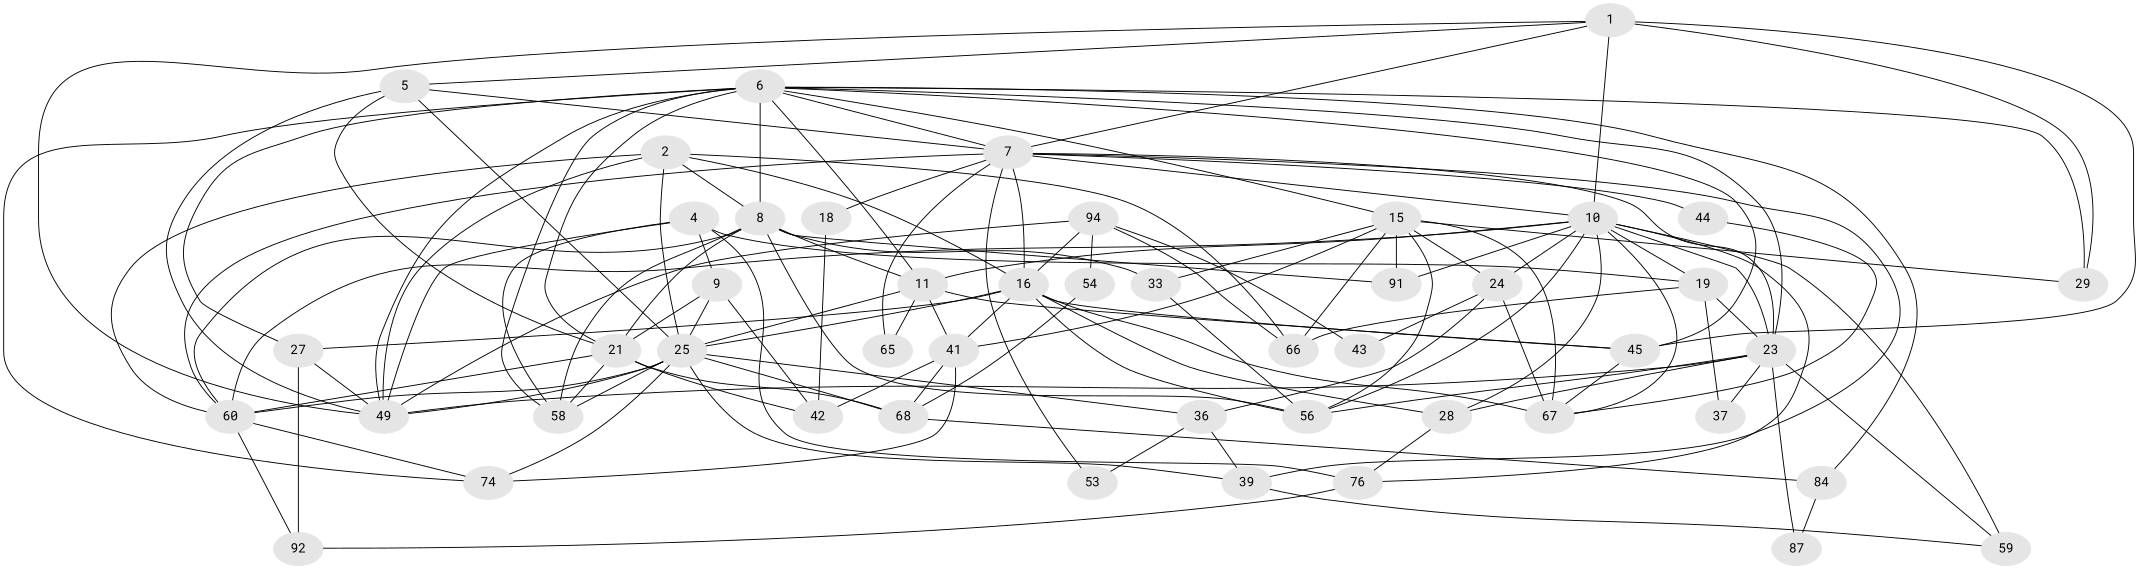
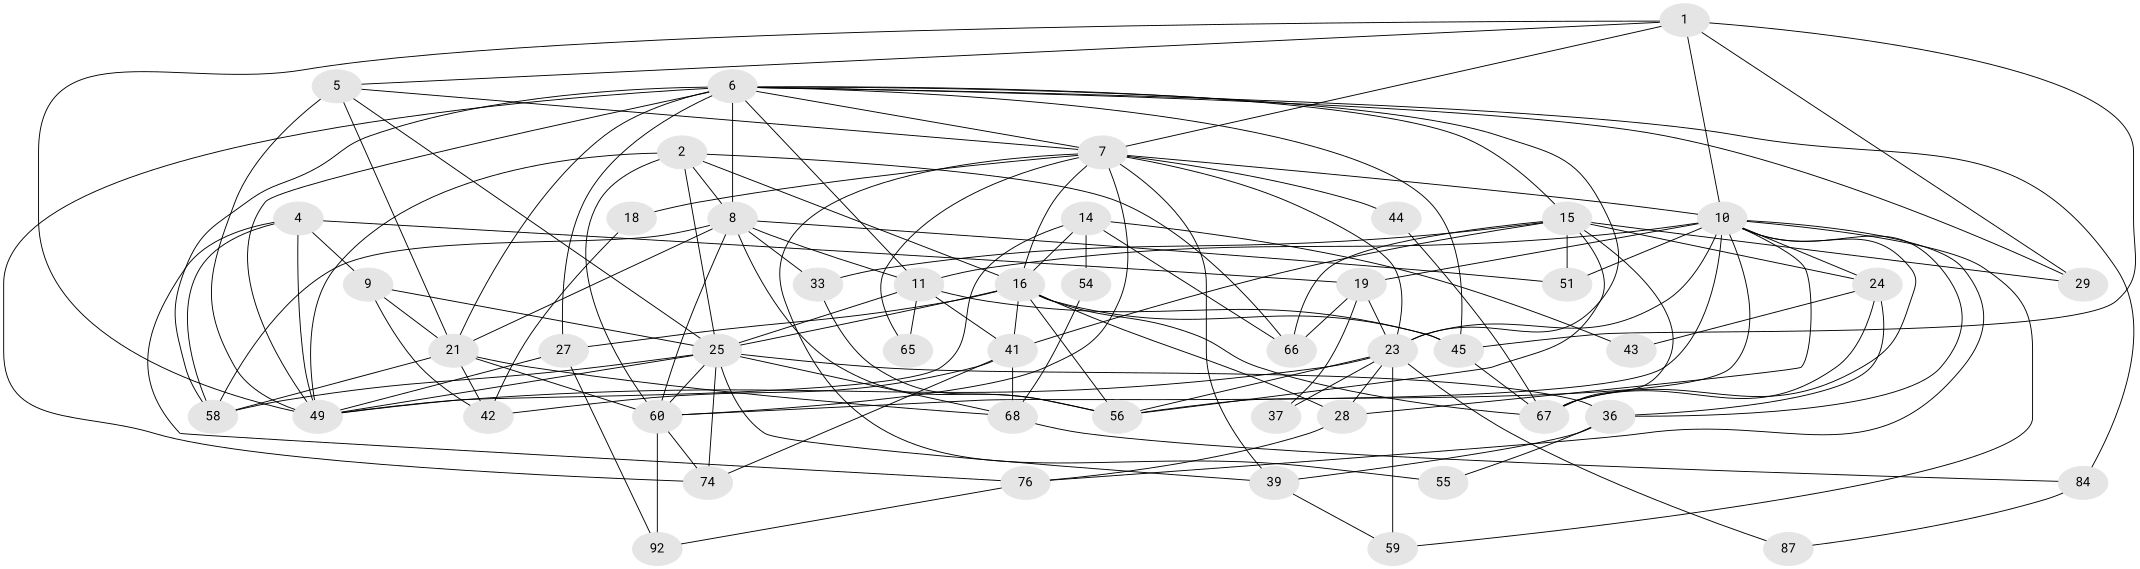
node "94": label "94" -> "14"
node "91": label "91" -> "51"
edge "10" -- "36": added
node "53": label "53" -> "55"
